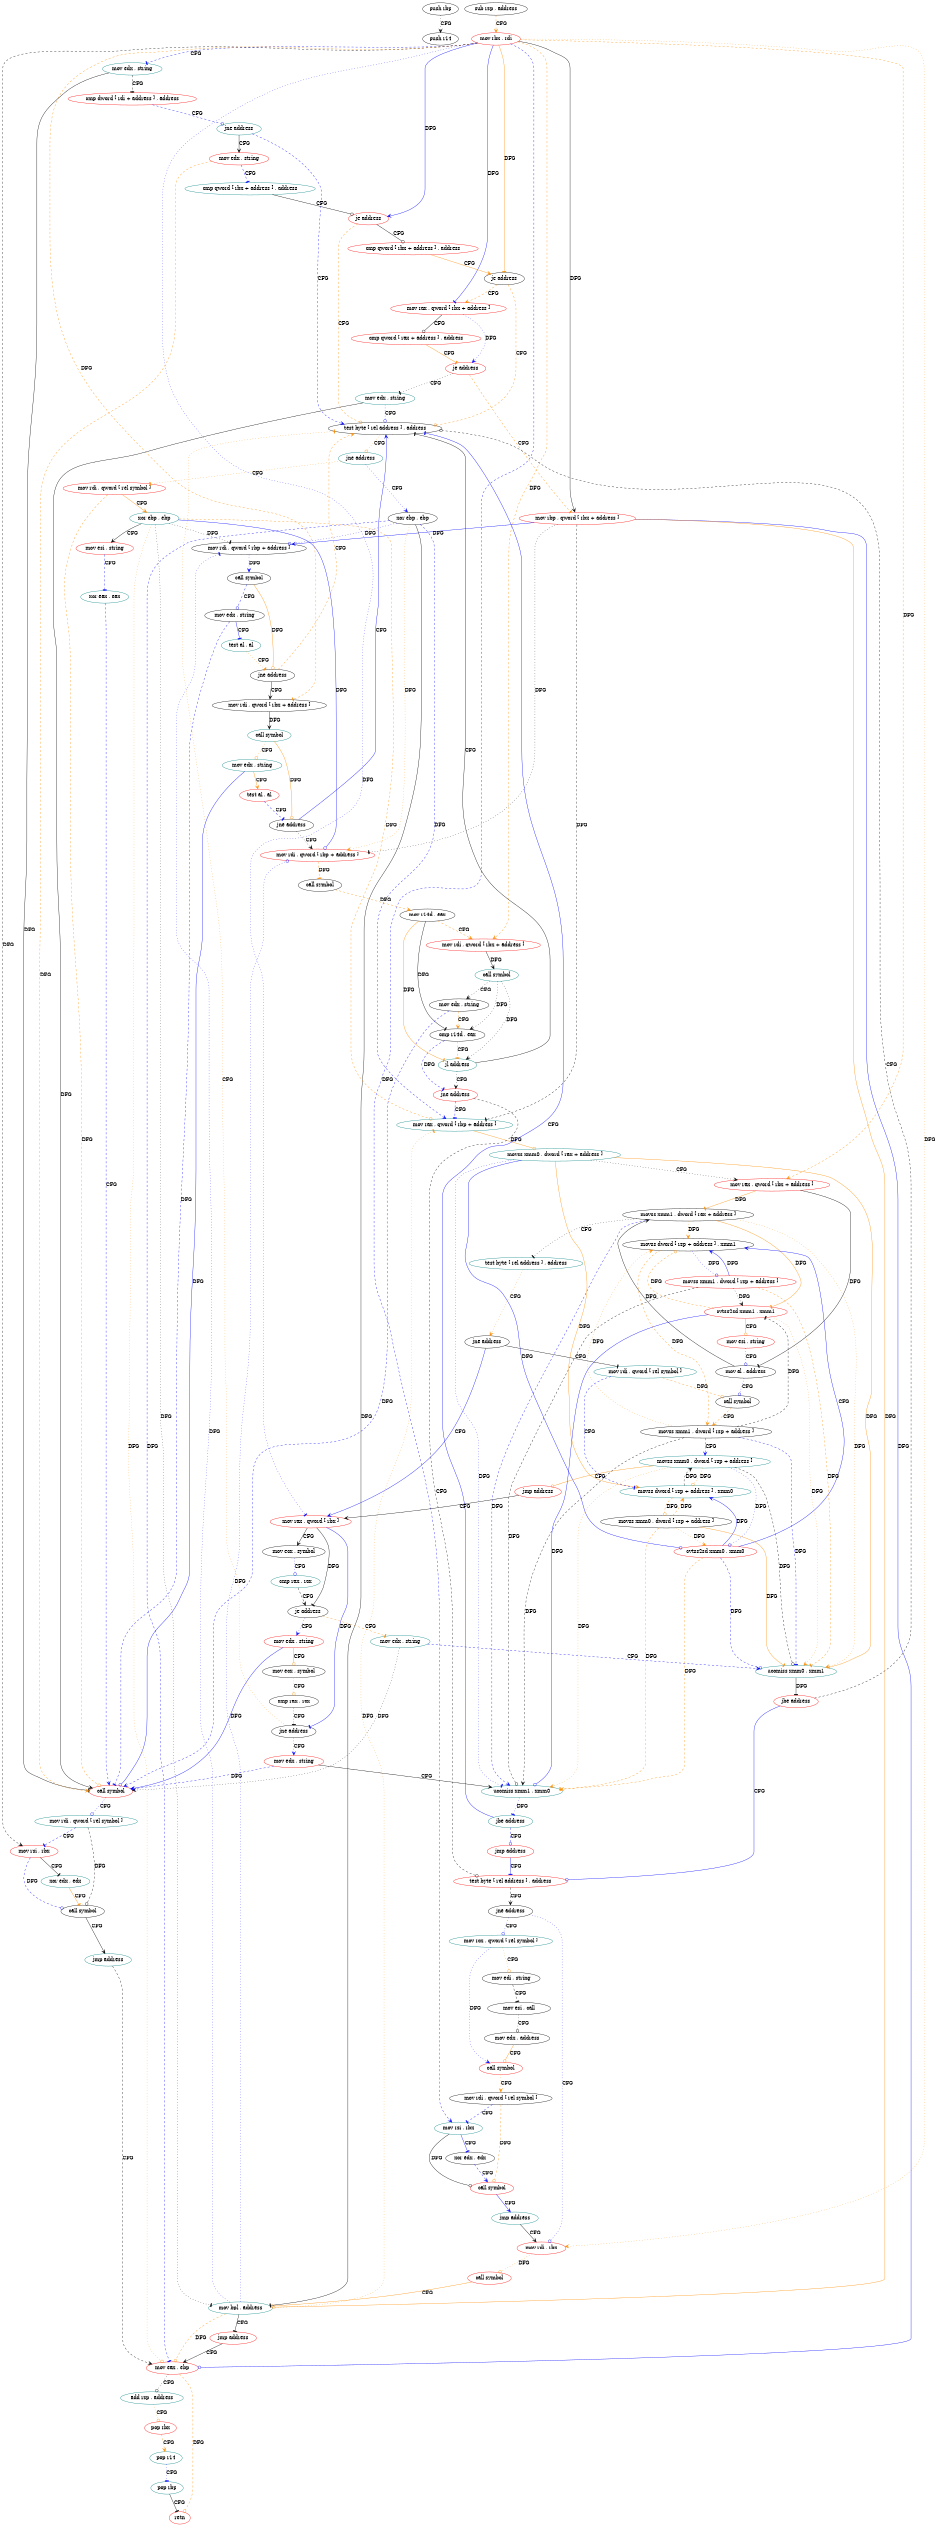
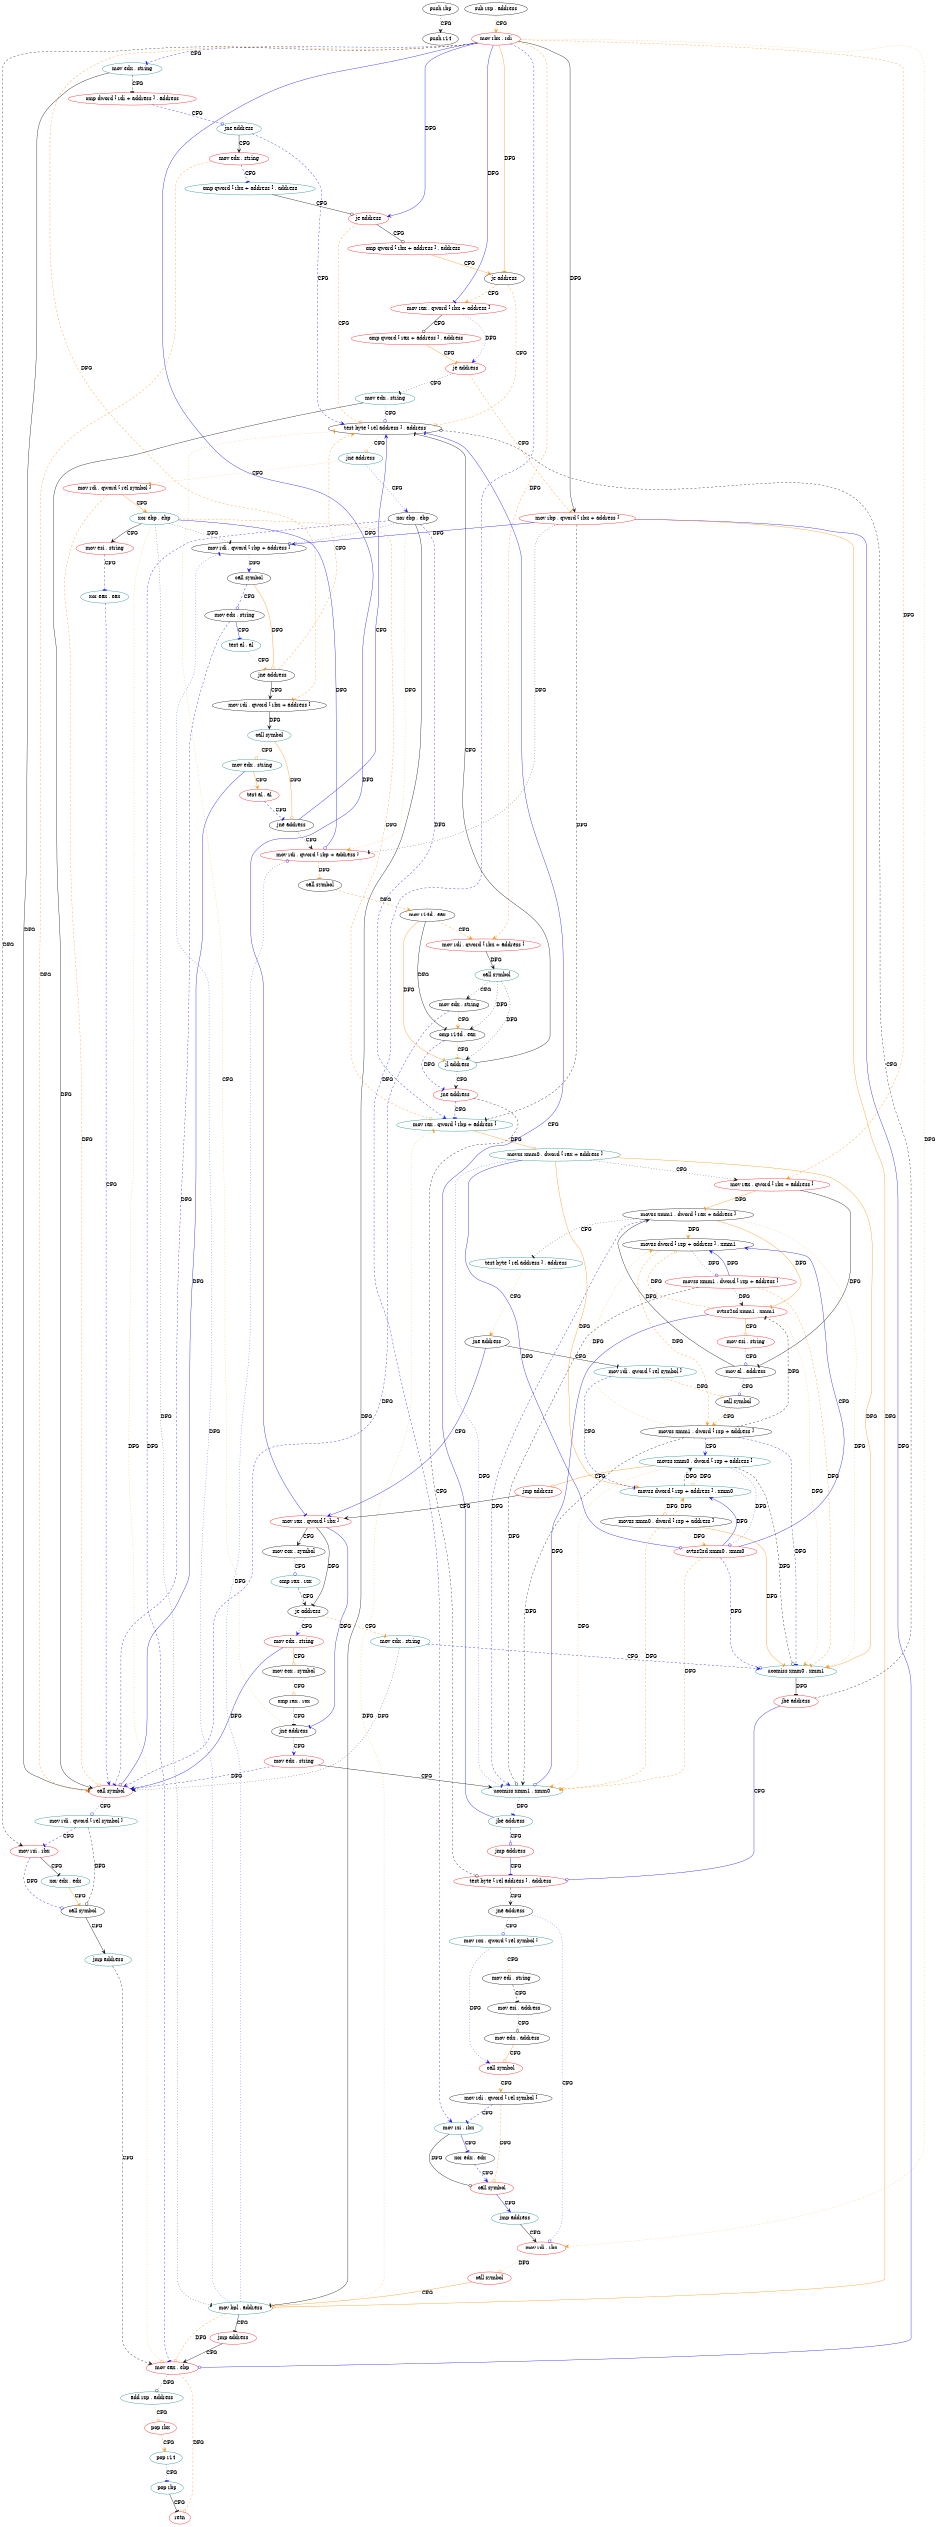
edge "mov rbx , rdi" -> "mov rax , qword [ rbx ]": style dotted -> solid
node "mov esi , call": label "mov esi , call" -> "mov esi , address"
edge "mov eax , ebp" -> "add rsp , address": label "CFG" -> "DFG"
